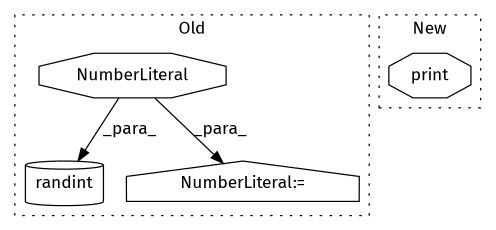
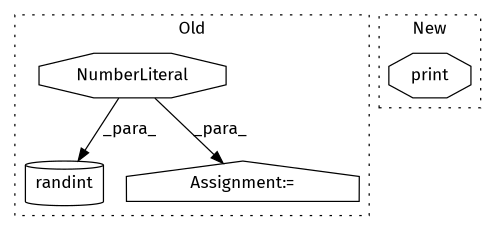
node "NumberLiteral:=": label "NumberLiteral:=" -> "Assignment:="
